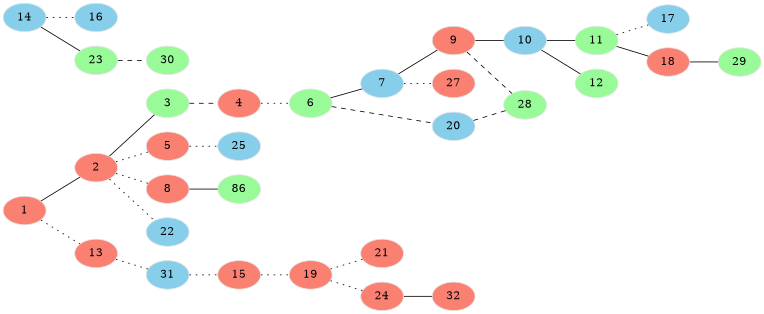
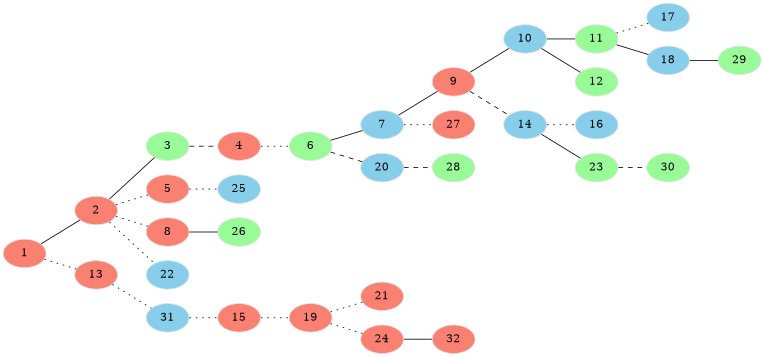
node "18": fillcolor salmon -> skyblue
edge "9" -- "28": now "9" -- "14"
node "86": label "86" -> "26"
